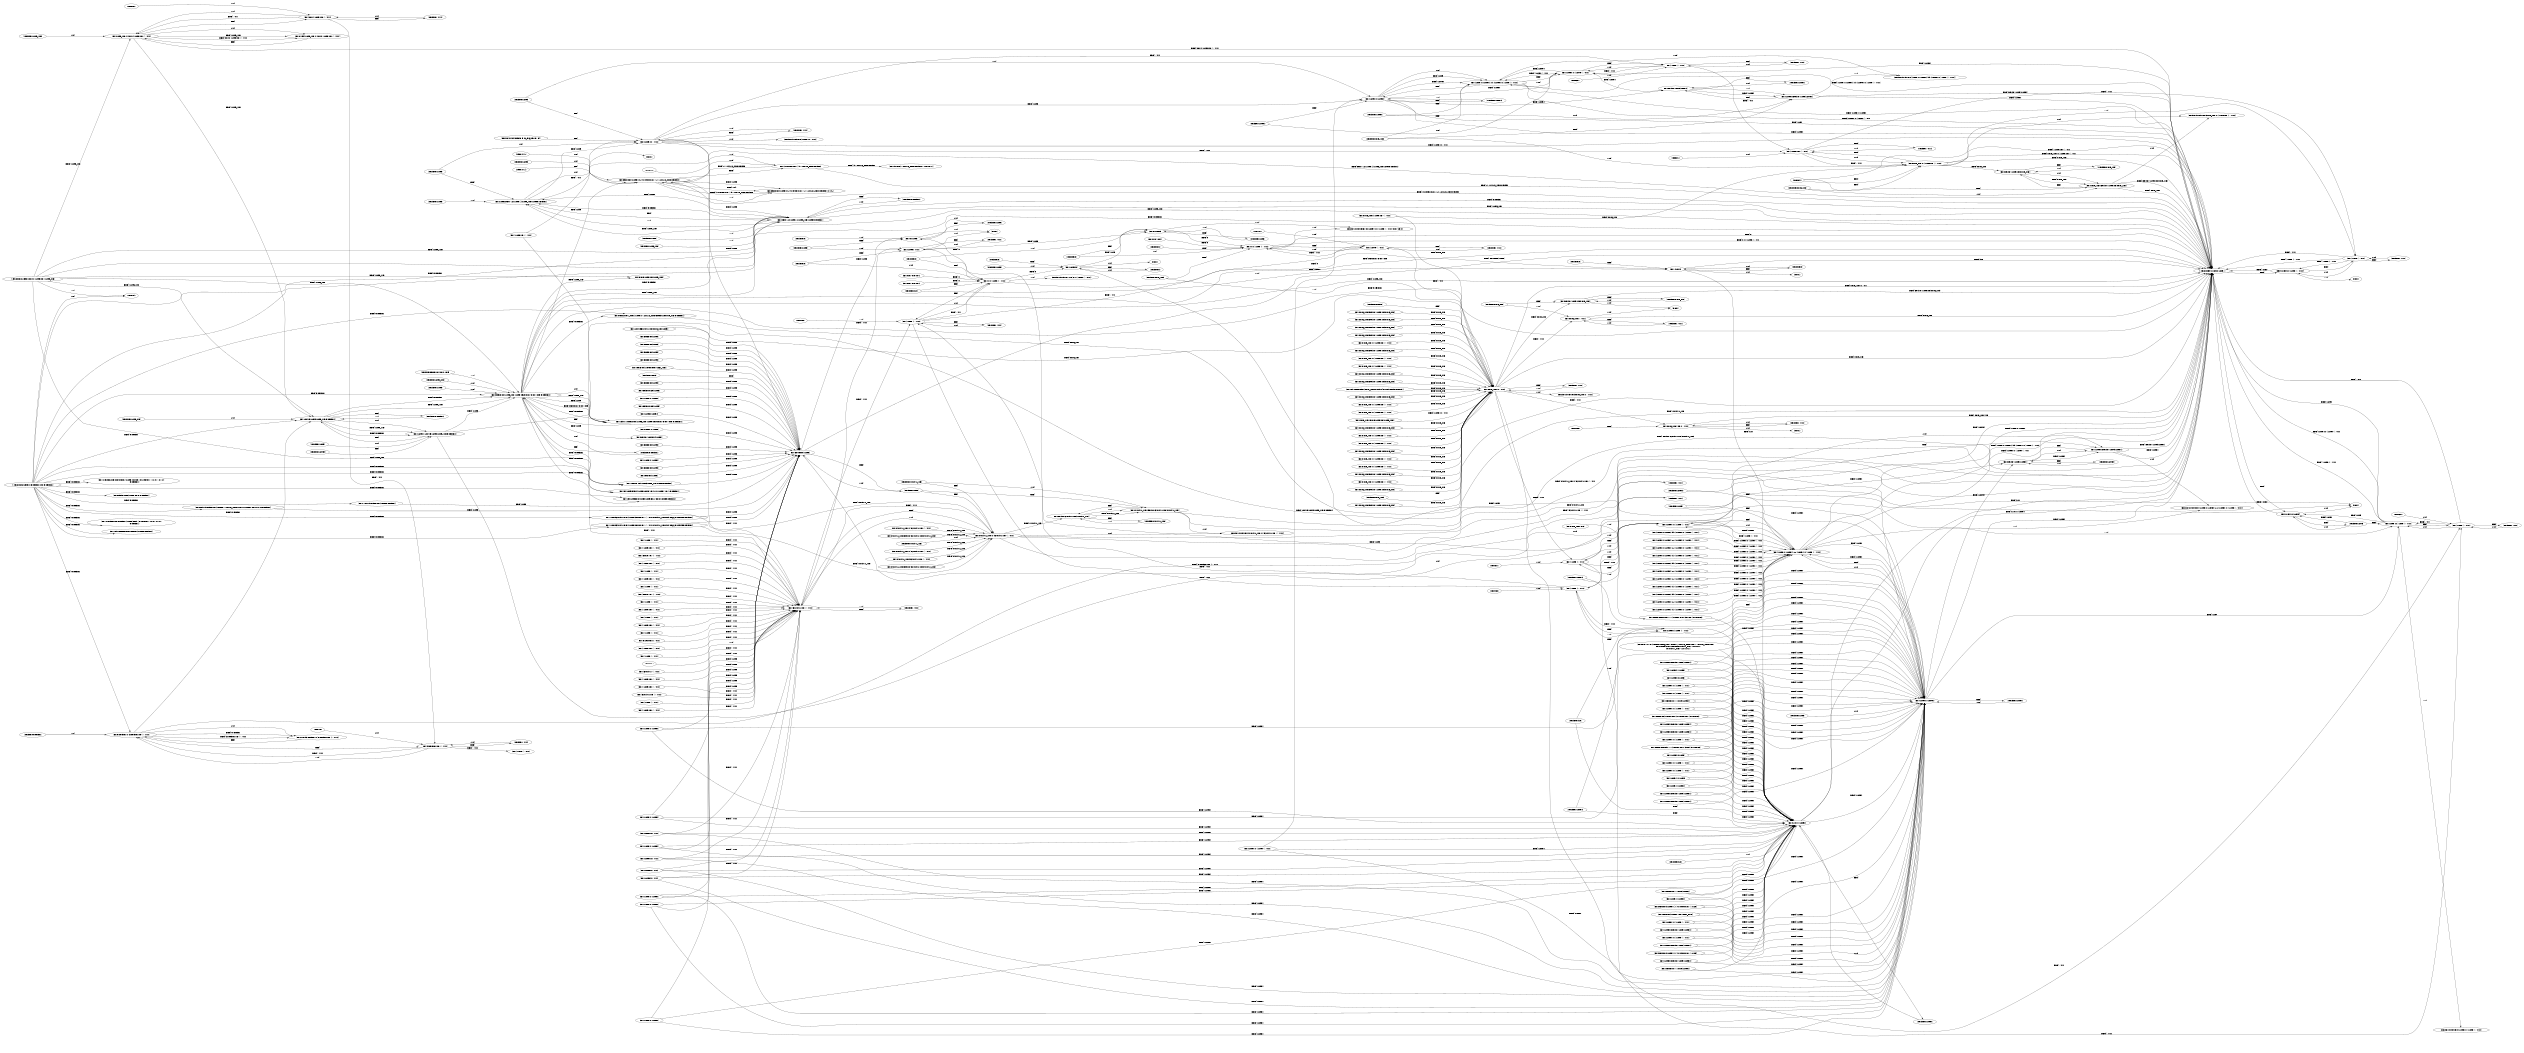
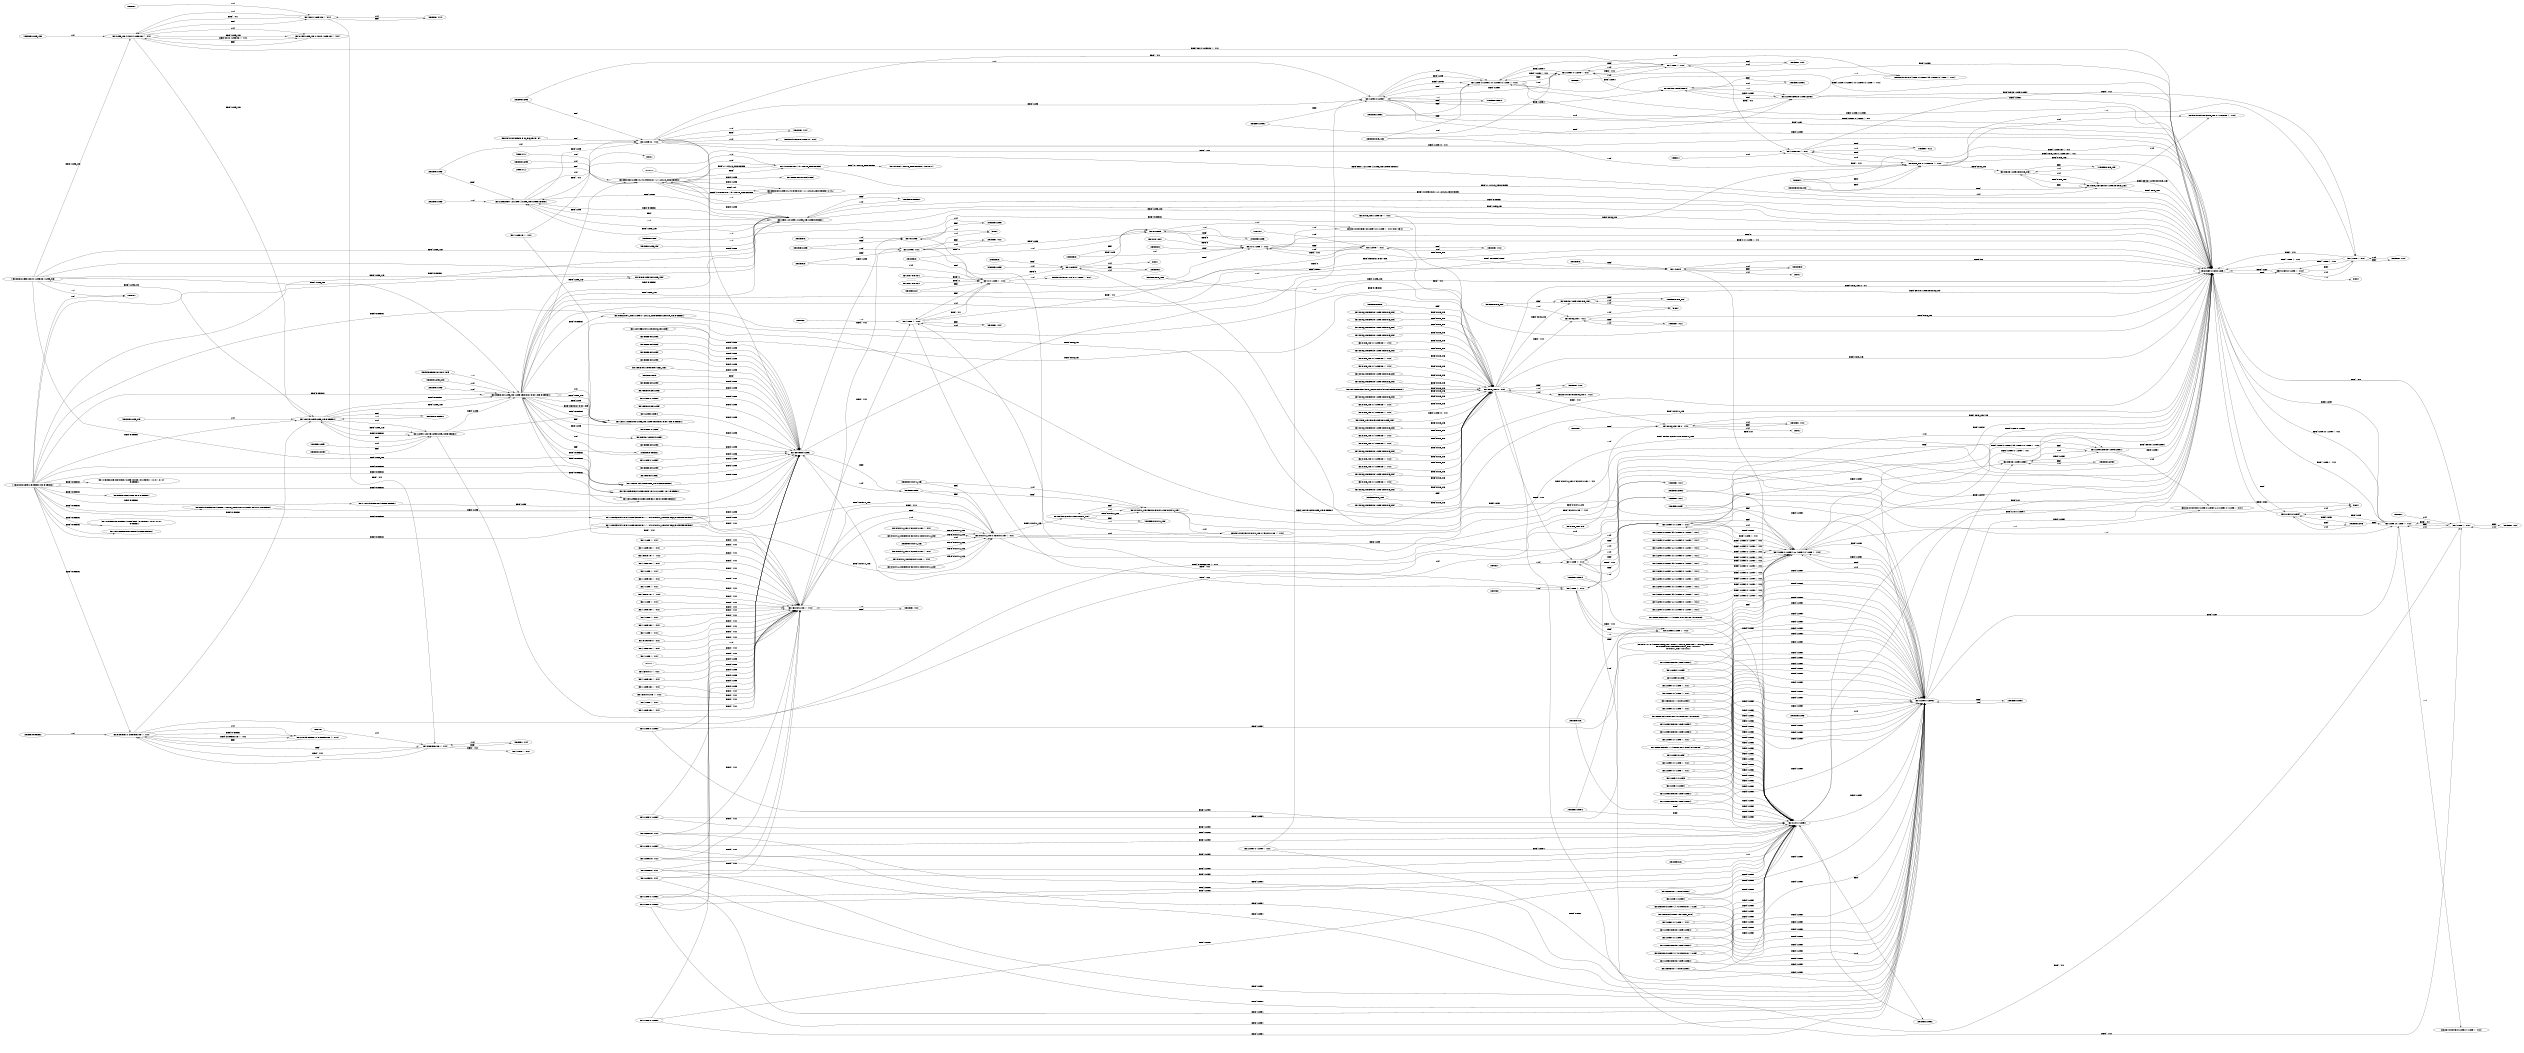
node "(Call,ReadBlobLSBShort(image))": added
edge "(Call,clone_info->file)" -> "(Call,ReadBlobDoublesXXX(image2, ldblk, (double *)BImgBuff))": now "(Call,clone_info->file)" -> "(Call,clone_info->file = NULL)"
edge "(Call,SeekBlob(image2, size, SEEK_CUR))" -> "(Call,tmp == image2)": removed, label "DDG: image2"
